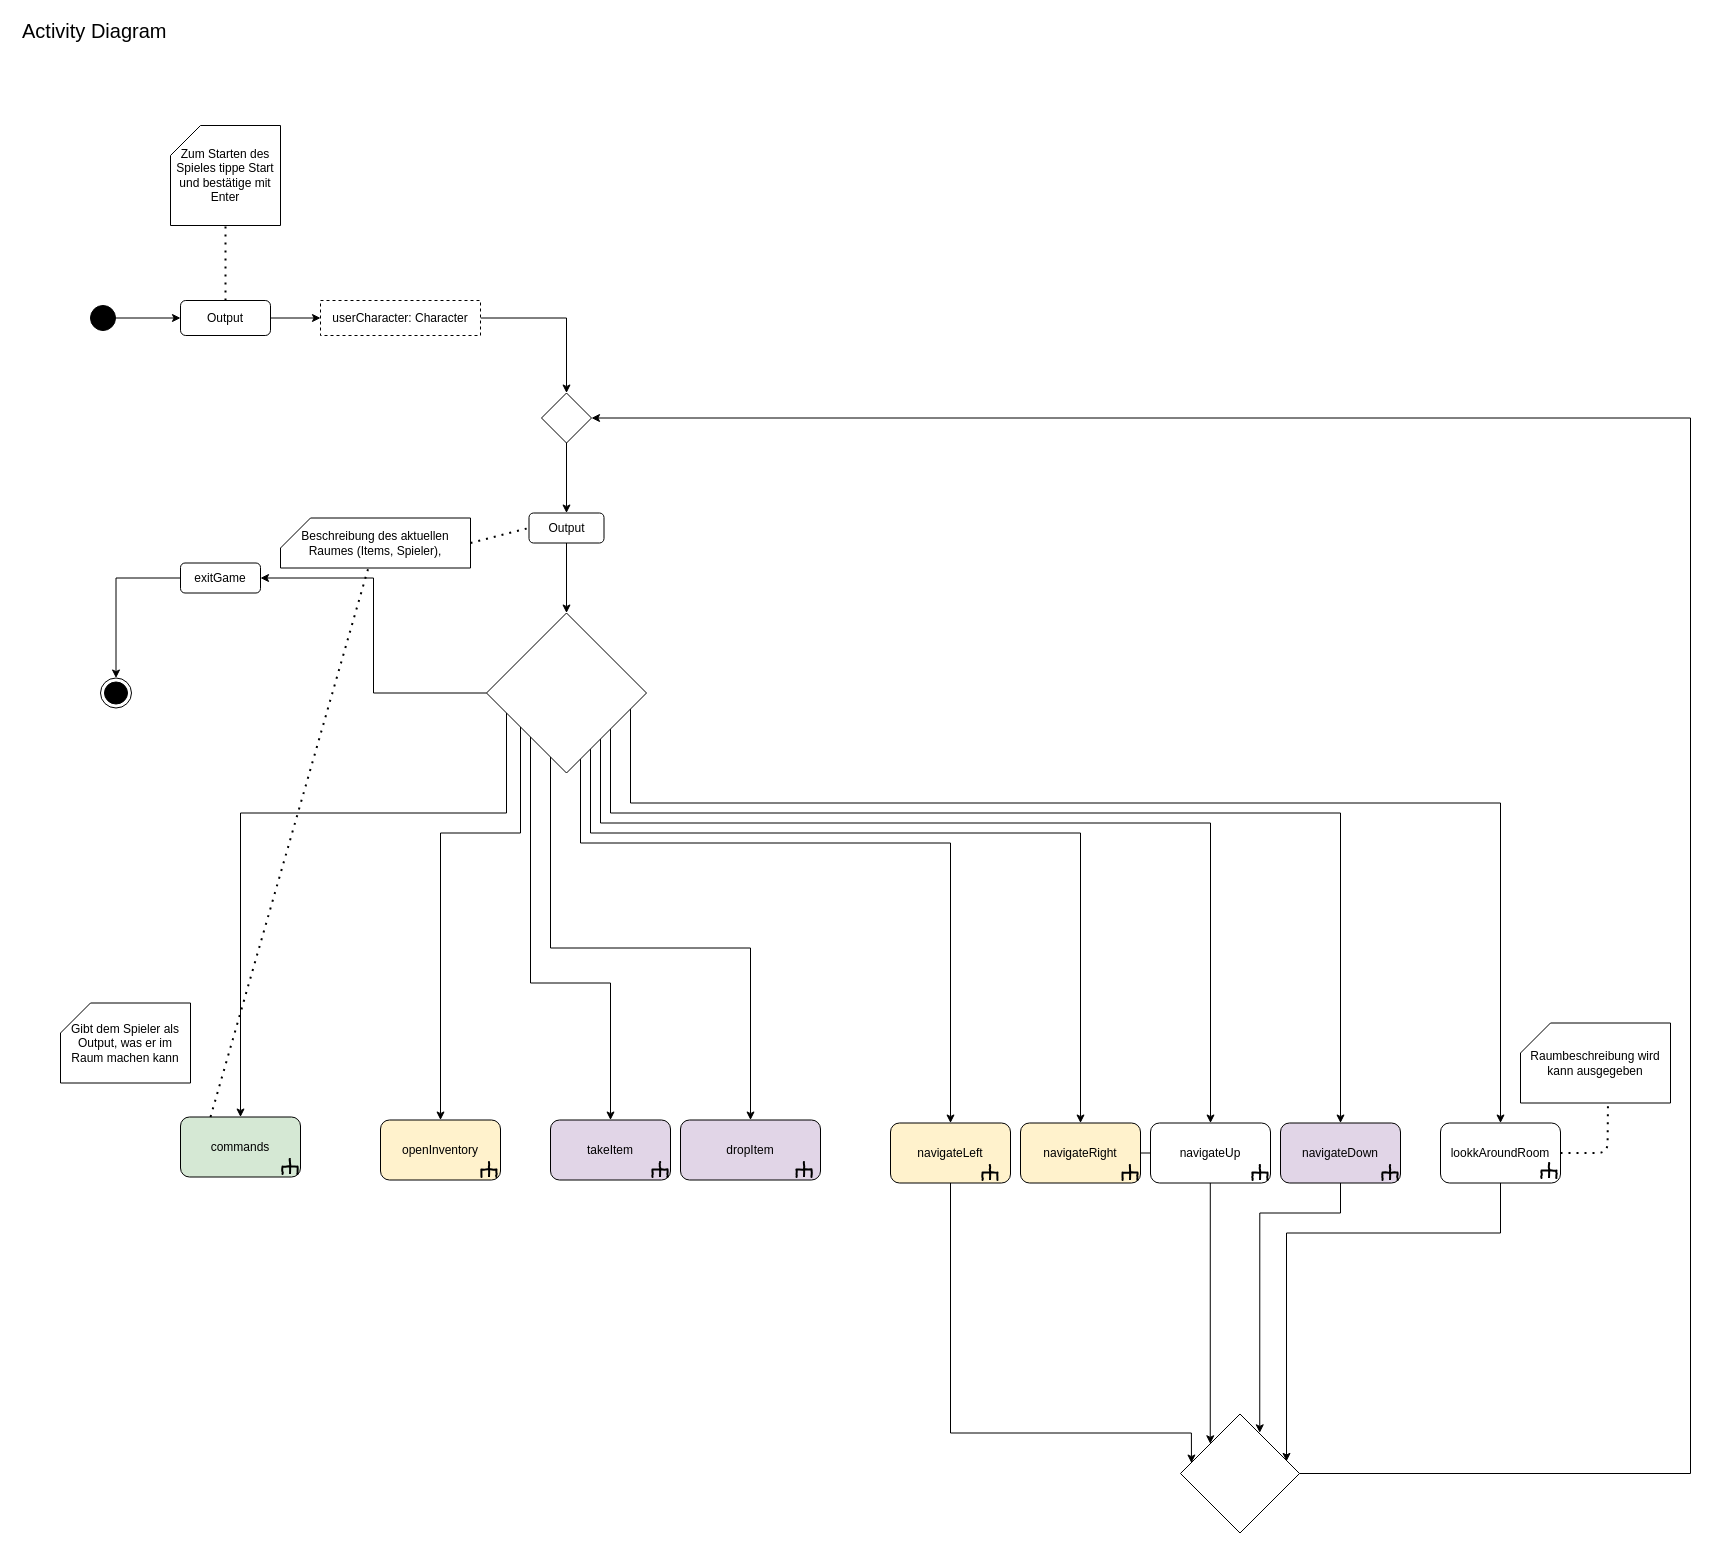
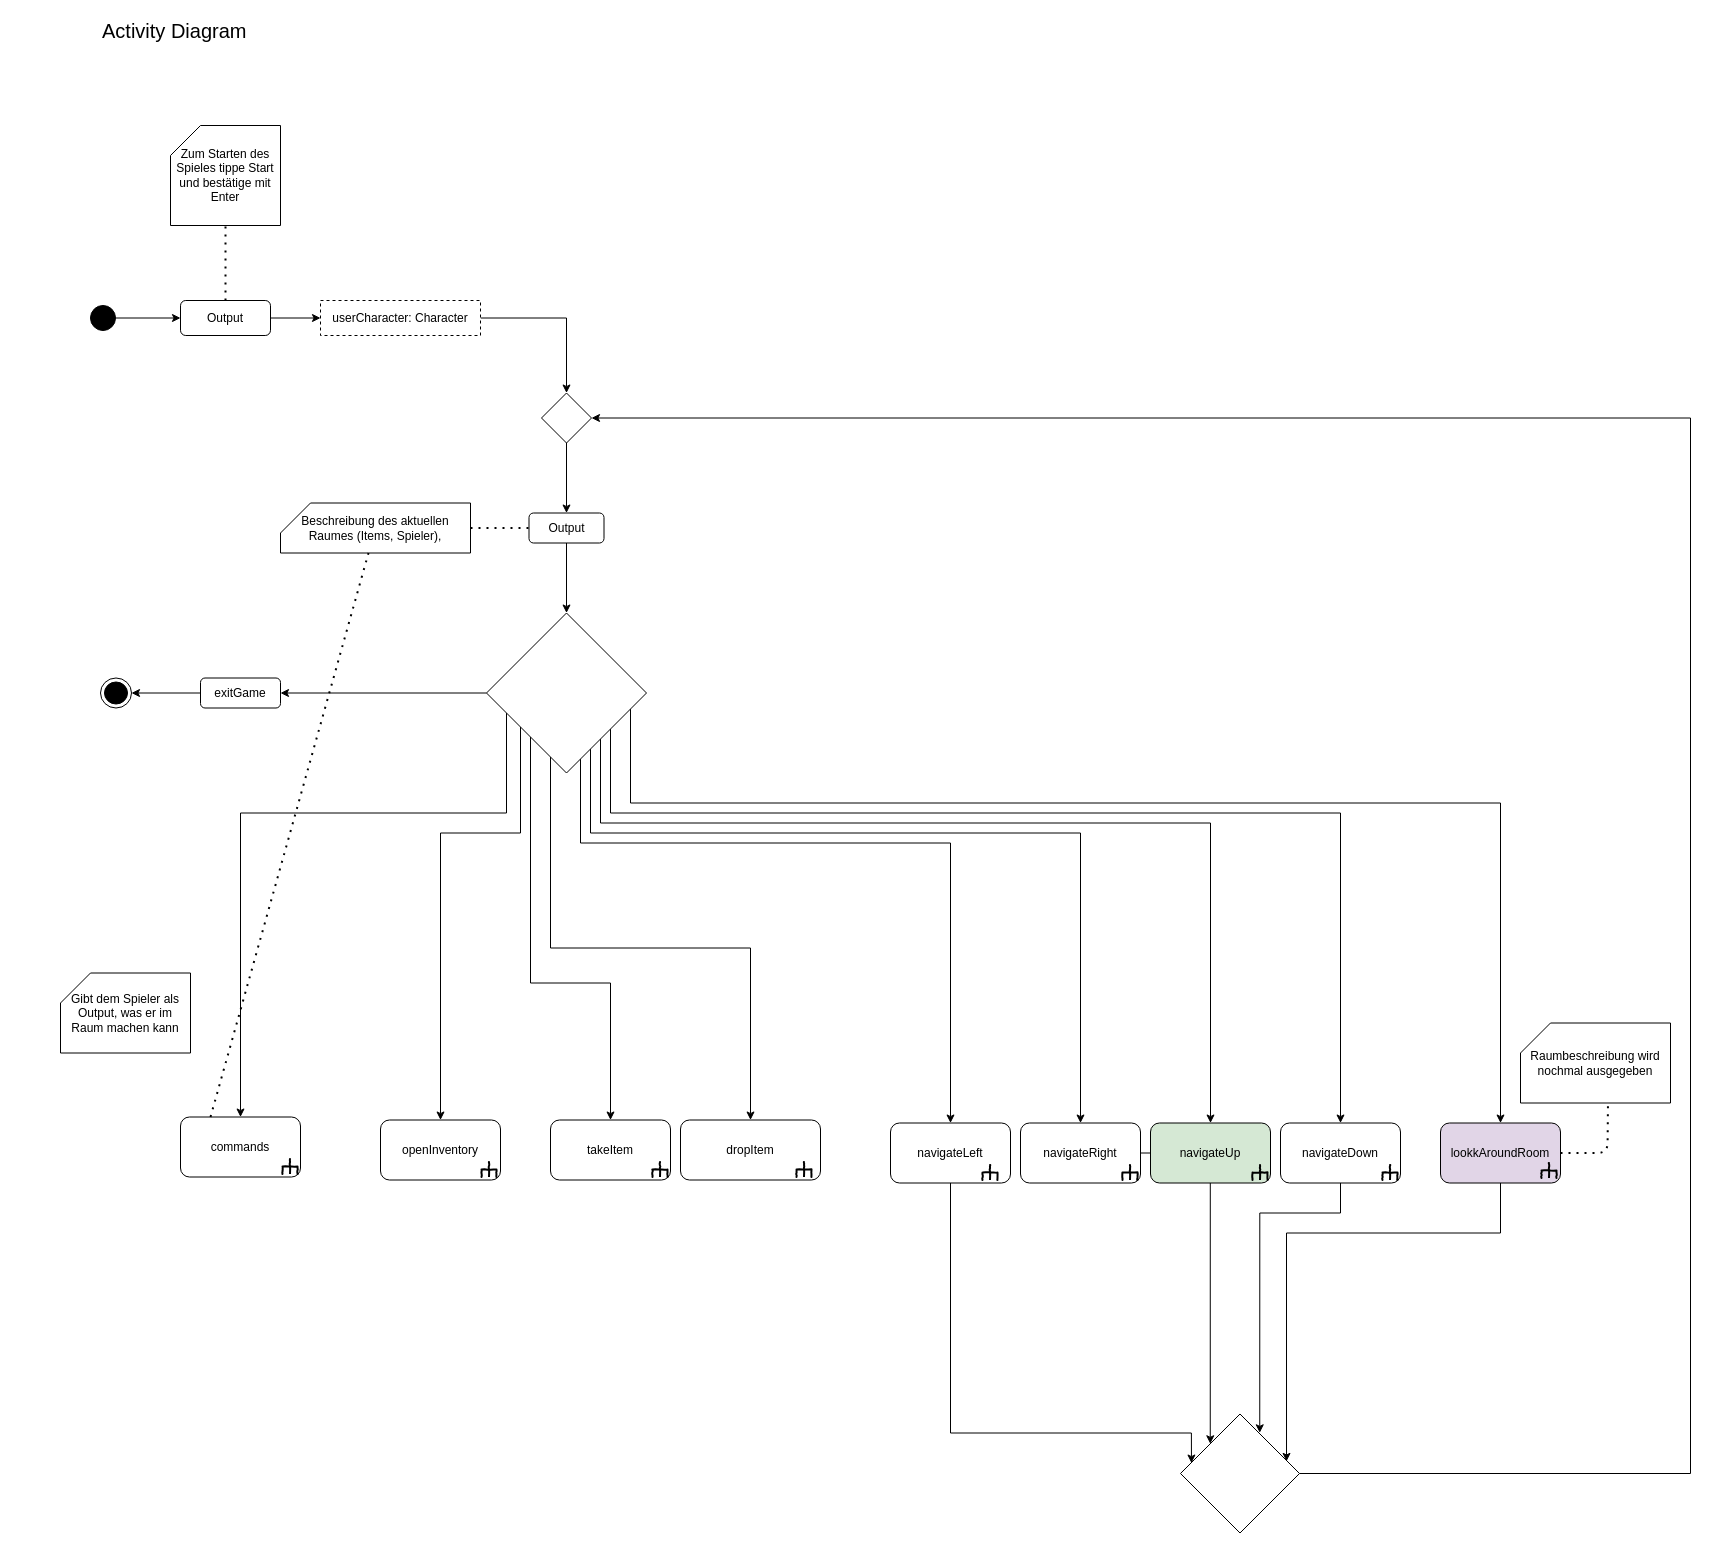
node "Activity Diagram": moved (131, 31) -> (211, 31)
node "Beschreibung des aktuellen Raumes (Items, Spieler),": moved (376, 543) -> (376, 528)
node "exitGame": moved (221, 578) -> (241, 693)
node "Gibt dem Spieler als Output, was er im Raum machen kann": moved (126, 1043) -> (126, 1013)
node "Raumbeschreibung wird kann ausgegeben": label "Raumbeschreibung wird kann ausgegeben" -> "Raumbeschreibung wird nochmal ausgegeben"
node "commands": fillcolor #d5e8d4 -> #ffffff
node "openInventory": fillcolor #fff2cc -> #ffffff
node "takeItem": fillcolor #e1d5e7 -> #ffffff
node "dropItem": fillcolor #e1d5e7 -> #ffffff
node "navigateLeft": fillcolor #fff2cc -> #ffffff
node "navigateRight": fillcolor #fff2cc -> #ffffff
node "navigateUp": fillcolor #ffffff -> #d5e8d4
node "navigateDown": fillcolor #e1d5e7 -> #ffffff
node "lookkAroundRoom": fillcolor #ffffff -> #e1d5e7
